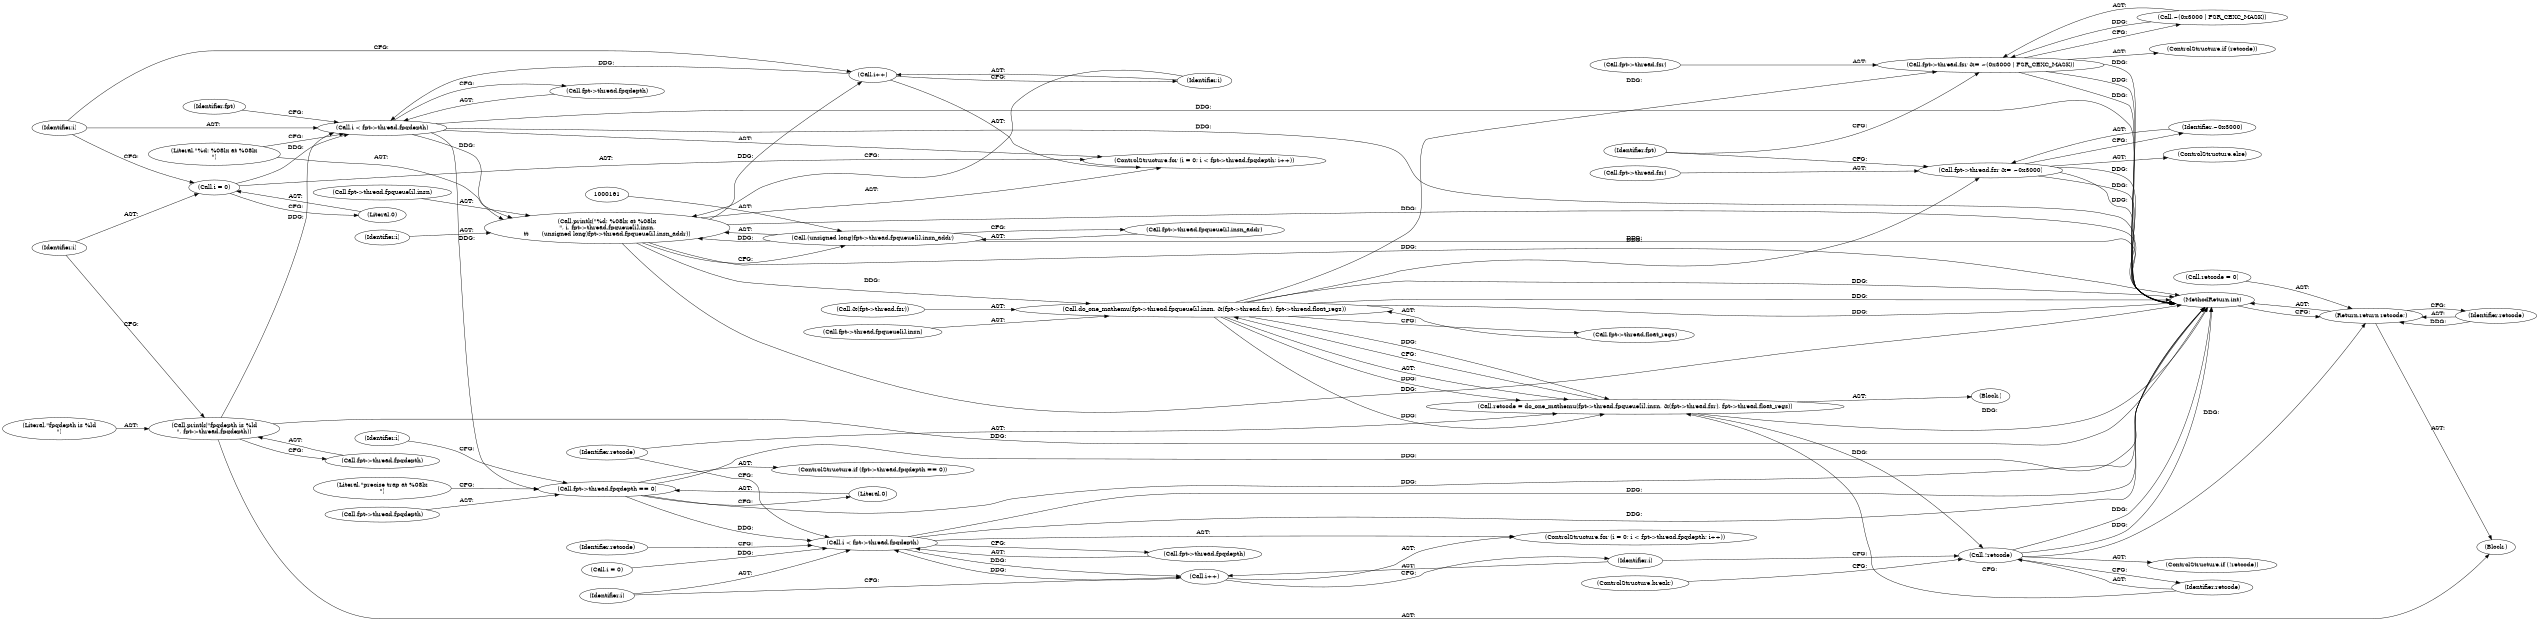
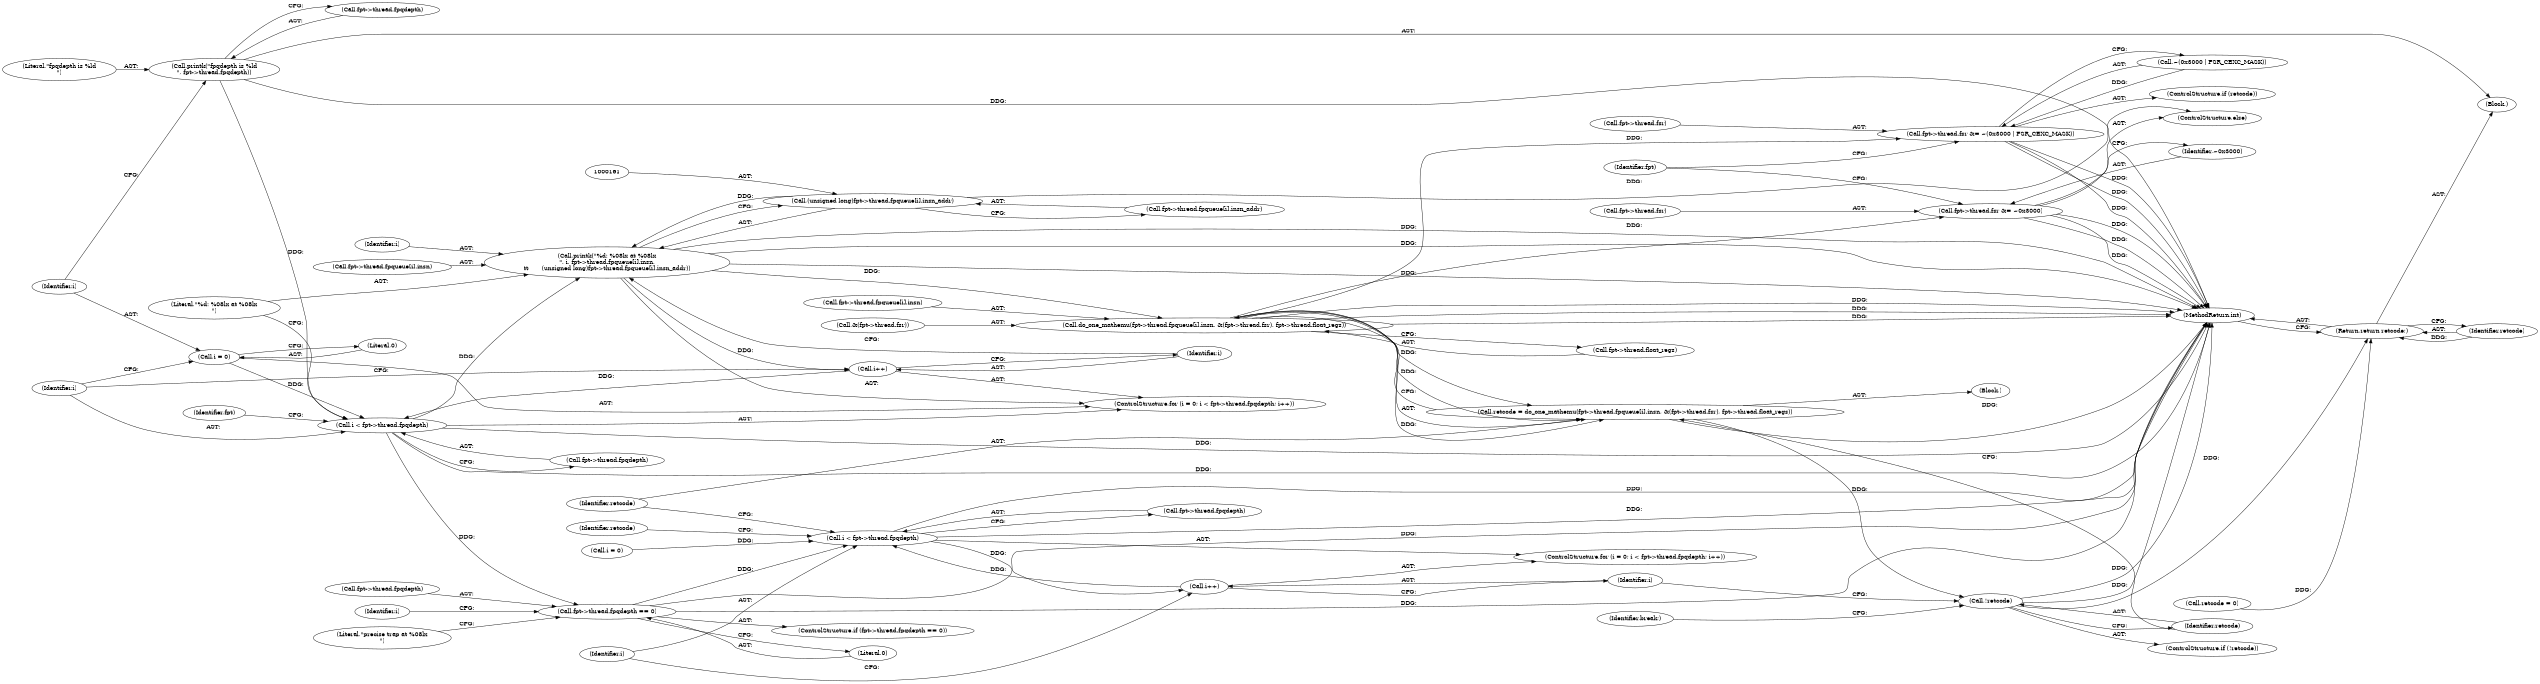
edge "(Call,(unsigned long)fpt->thread.fpqueue[i].insn_addr)" -> "(MethodReturn,int)": now "(Call,(unsigned long)fpt->thread.fpqueue[i].insn_addr)" -> "(ControlStructure,else)"
edge "(Call,retcode = 0)" -> "(Return,return retcode;)": label "AST: " -> "DDG: "
node "(ControlStructure,break;)": label "(ControlStructure,break;)" -> "(Identifier,break;)"
